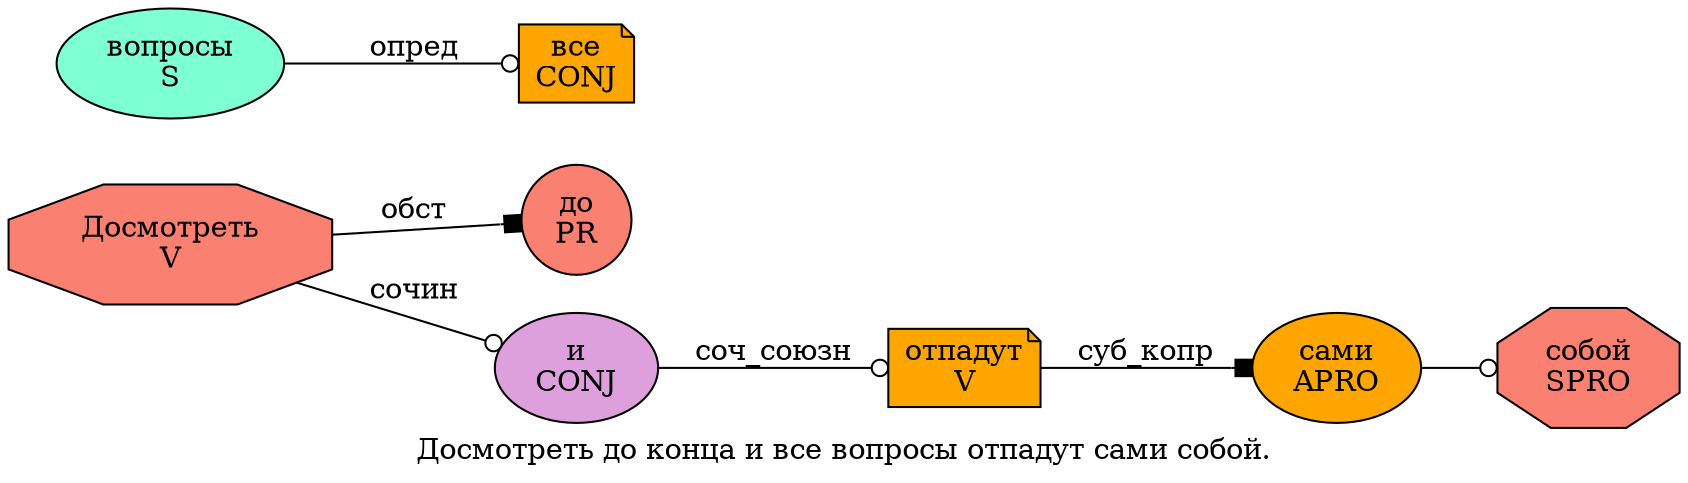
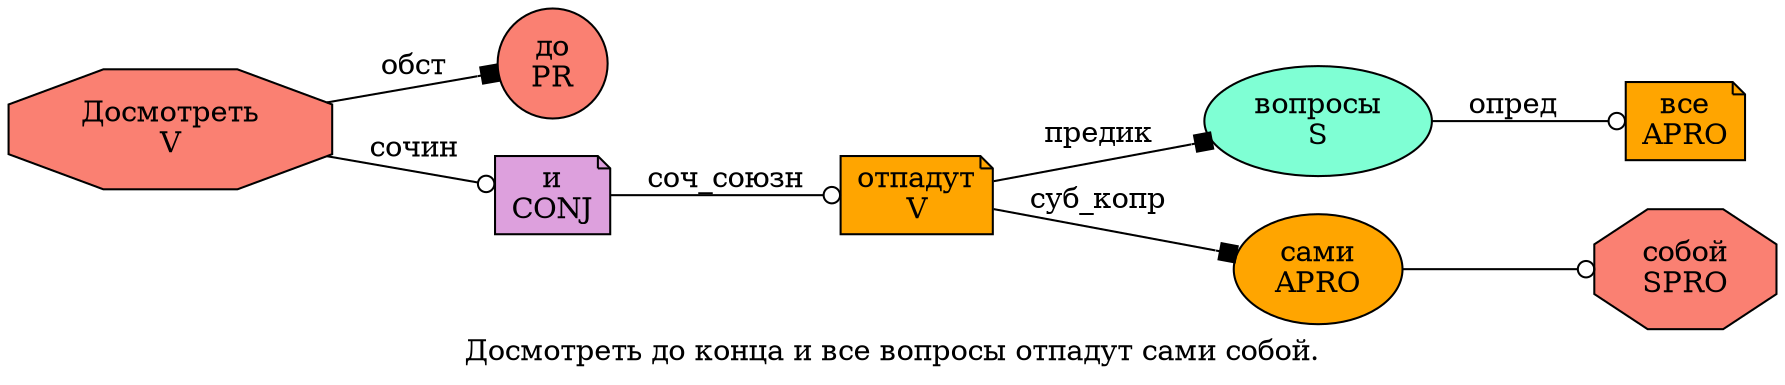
node "все CONJ": label "все CONJ" -> "все APRO"
edge "отпадут V" -> "вопросы S": added, label "предик"
node "и CONJ": shape ellipse -> note
